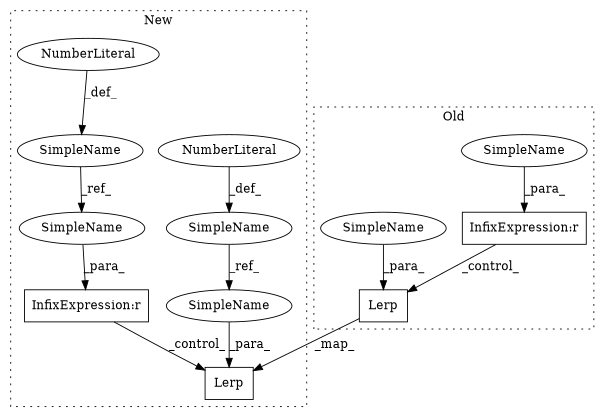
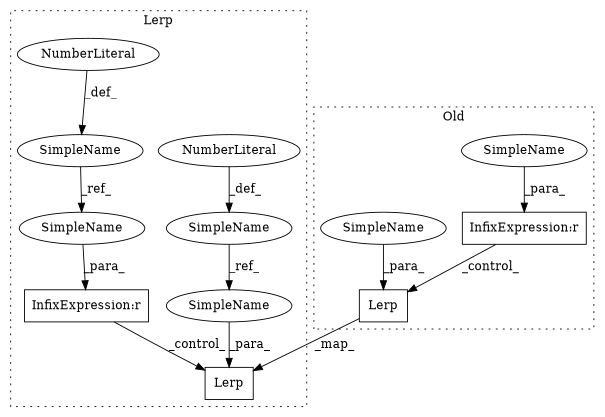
cluster "New": label "New" -> "Lerp"
